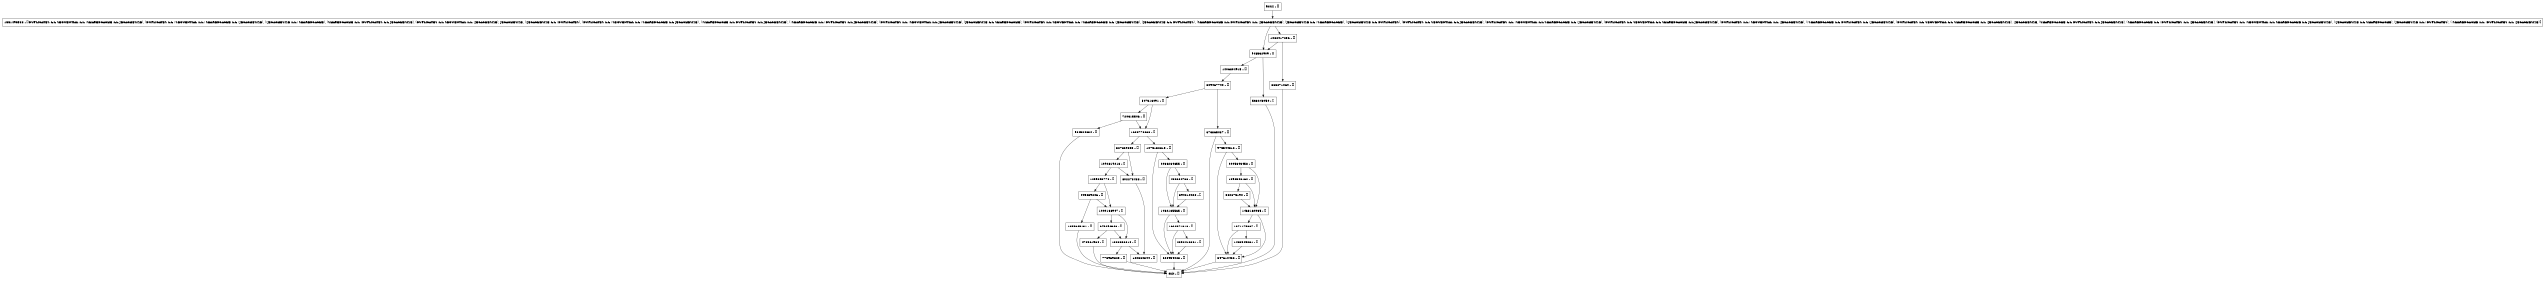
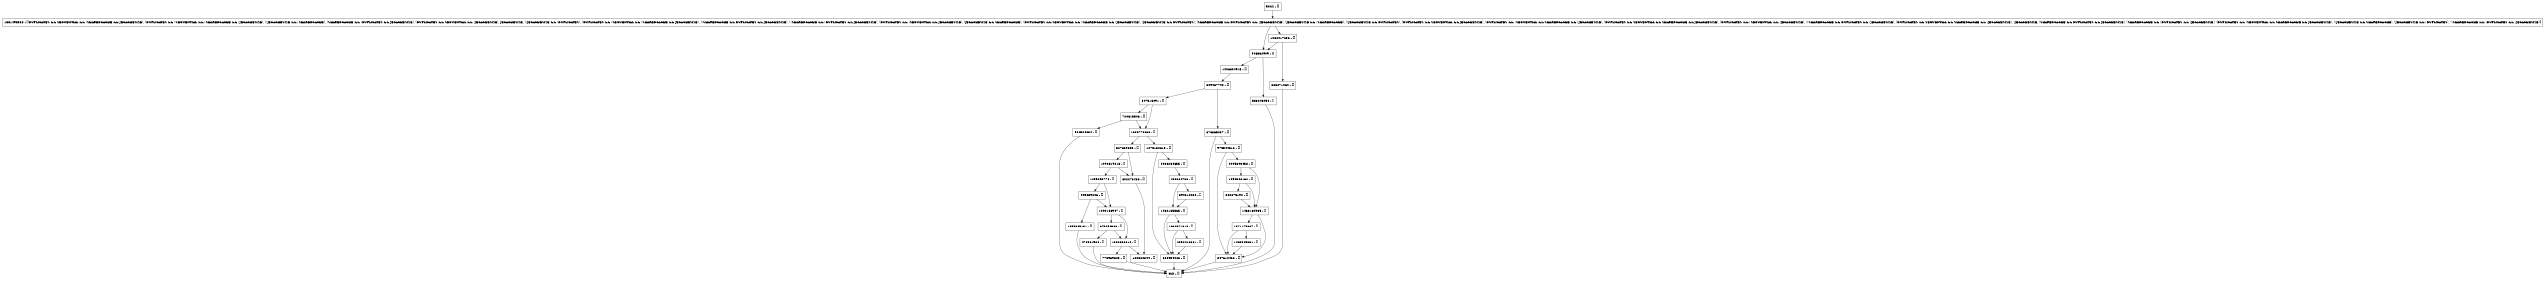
edge "2036264655 - []" -> "1482185565 - []": removed
